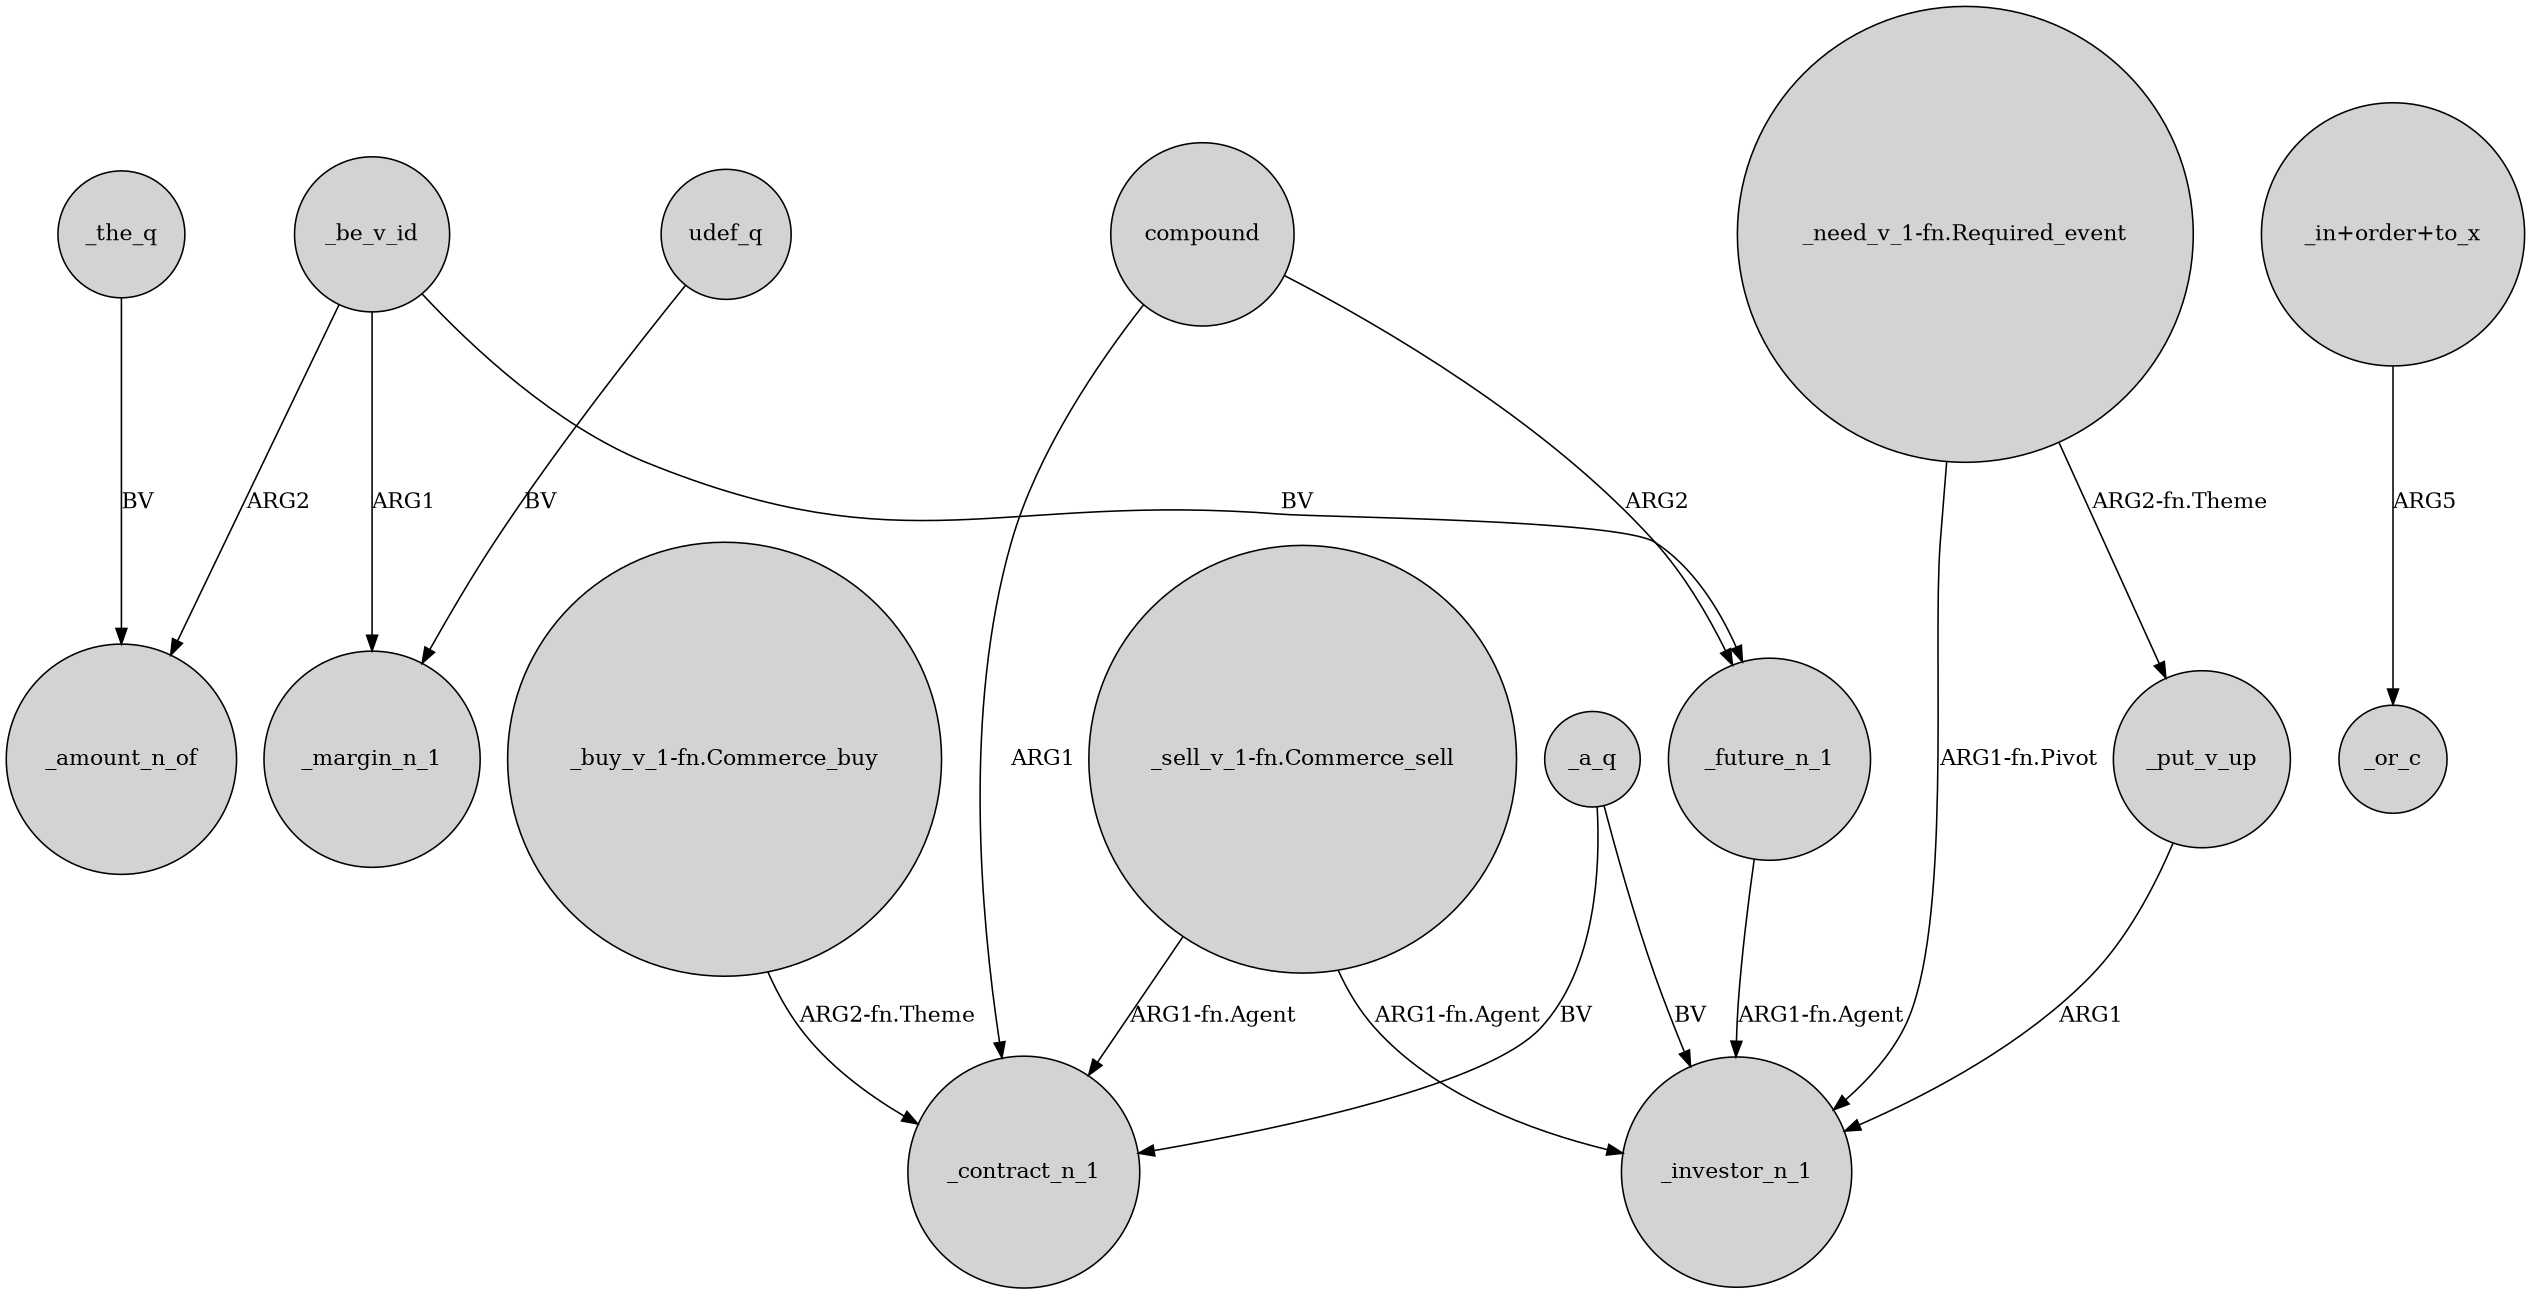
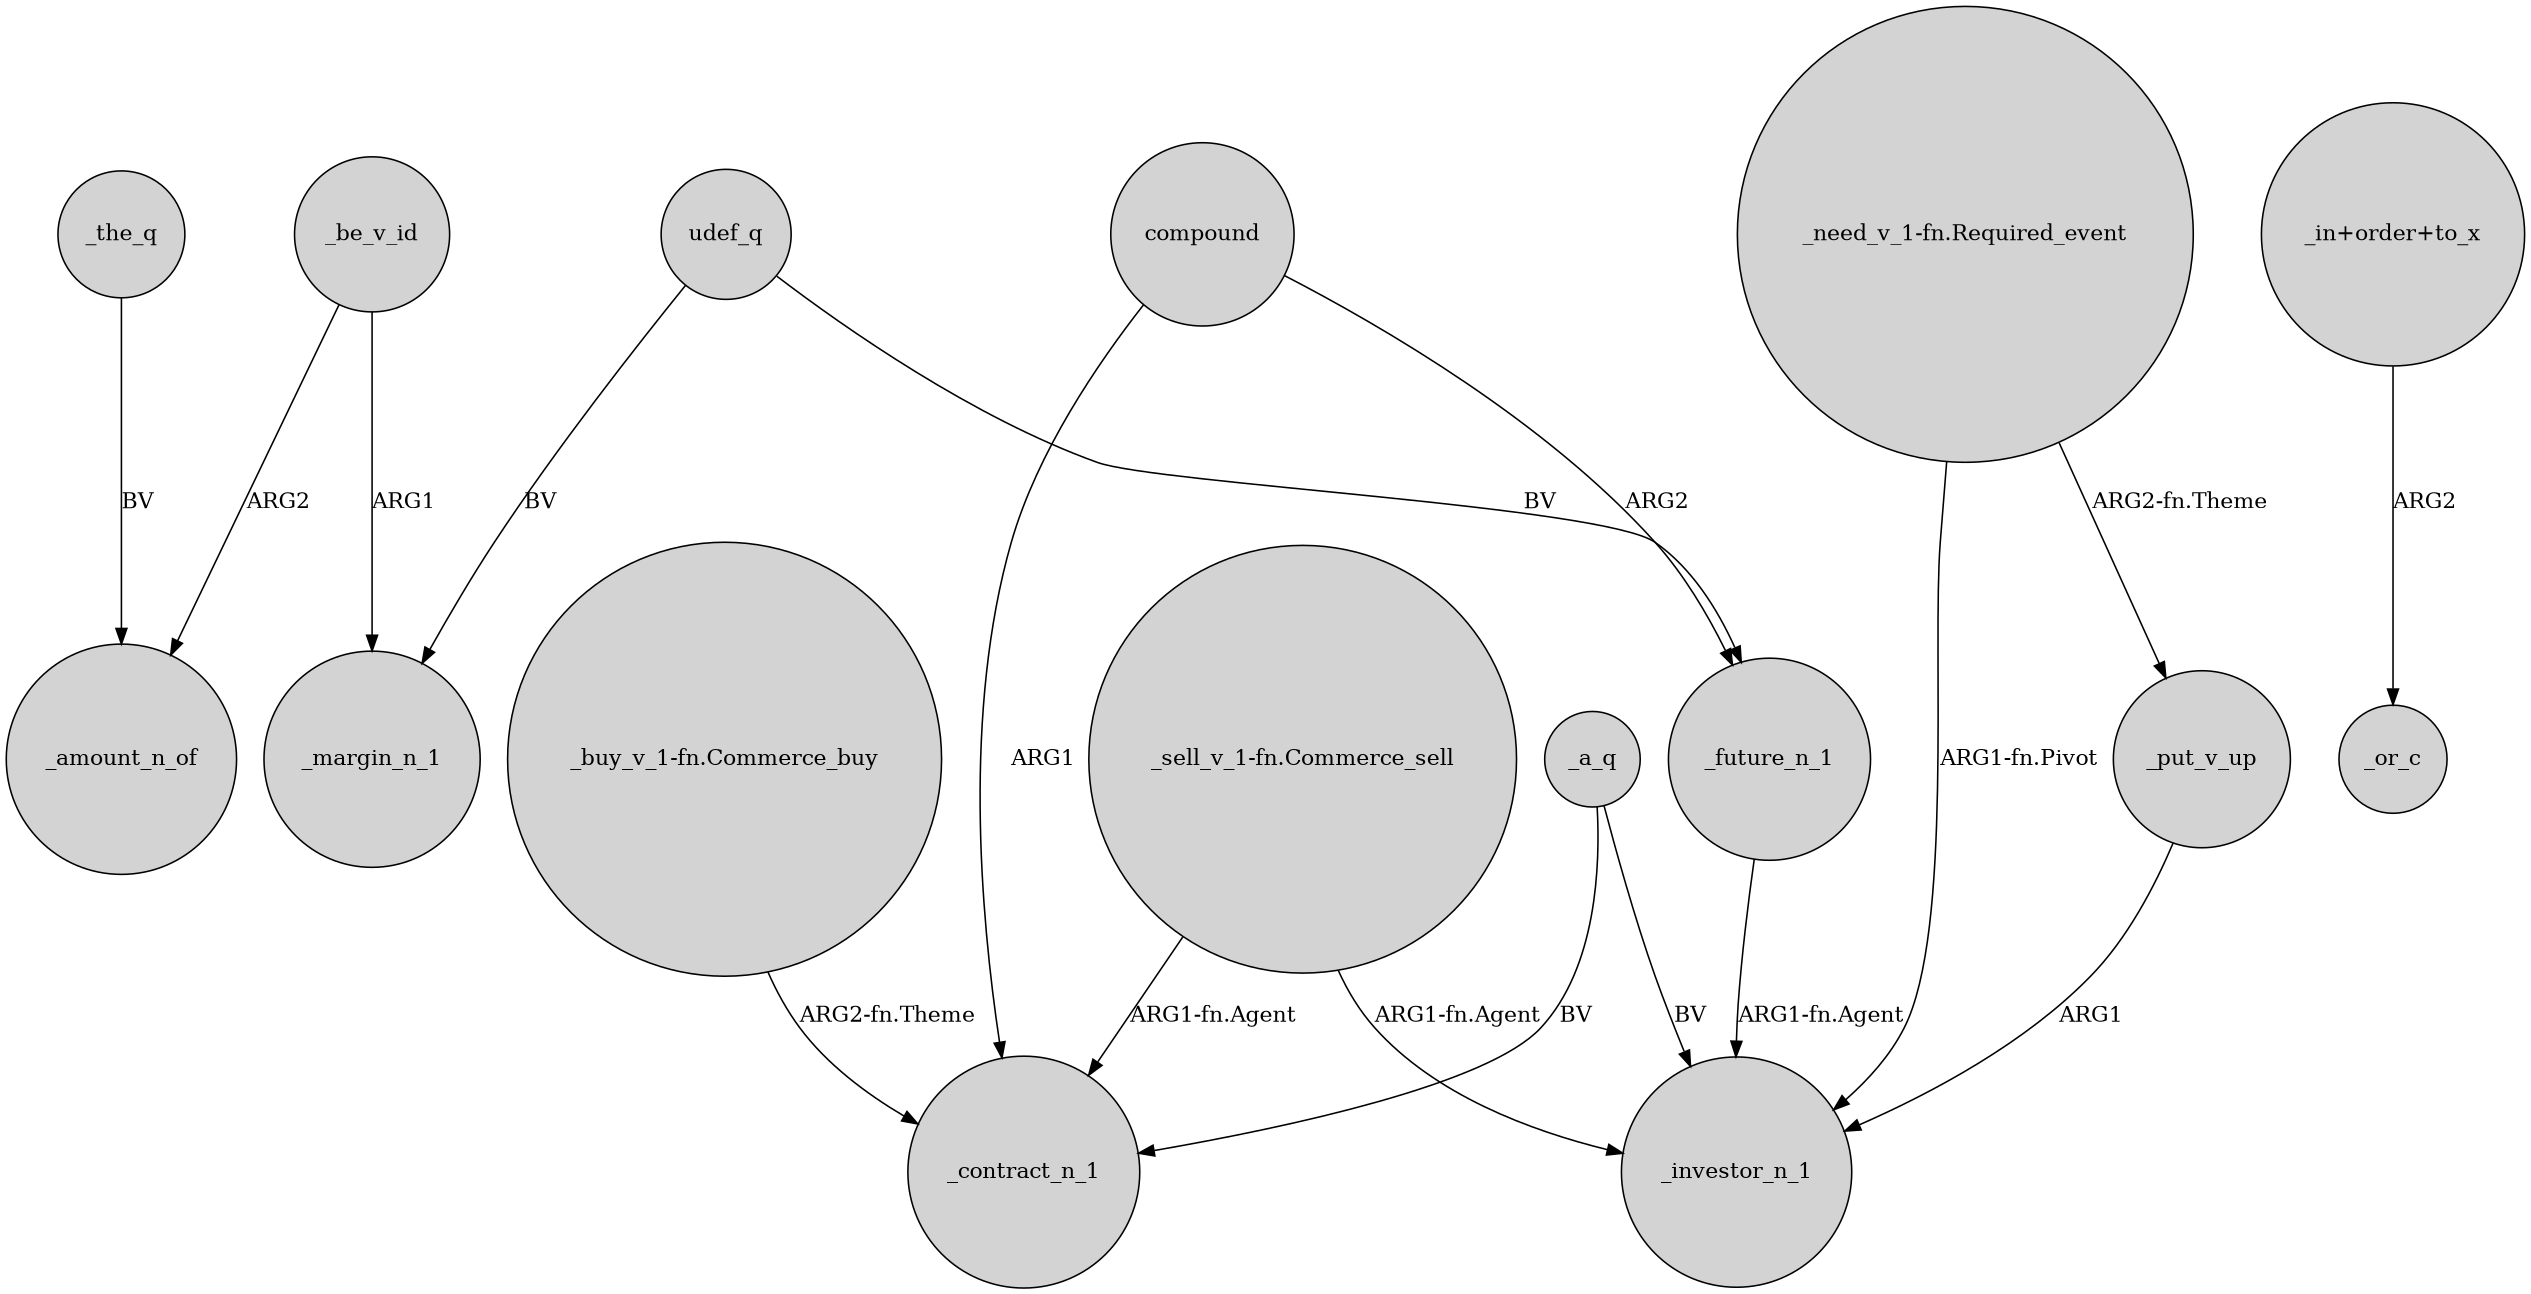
edge "_in+order+to_x" -> "_or_c": label "ARG5" -> "ARG2"
edge "_be_v_id" -> "_future_n_1": now "udef_q" -> "_future_n_1"
